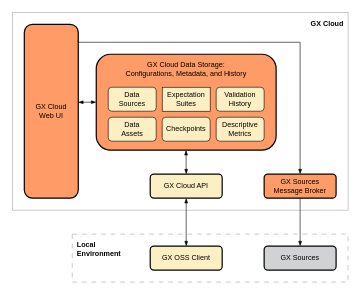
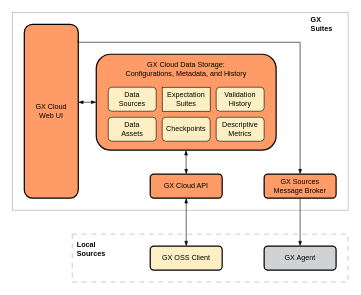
node "GX Cloud": label "GX Cloud" -> "GX Suites"
node "GX Cloud API": fillcolor #fcefc3 -> #ff9b67
node "Local Environment": label "Local Environment" -> "Local Sources"
node "GX Sources": label "GX Sources" -> "GX Agent"
